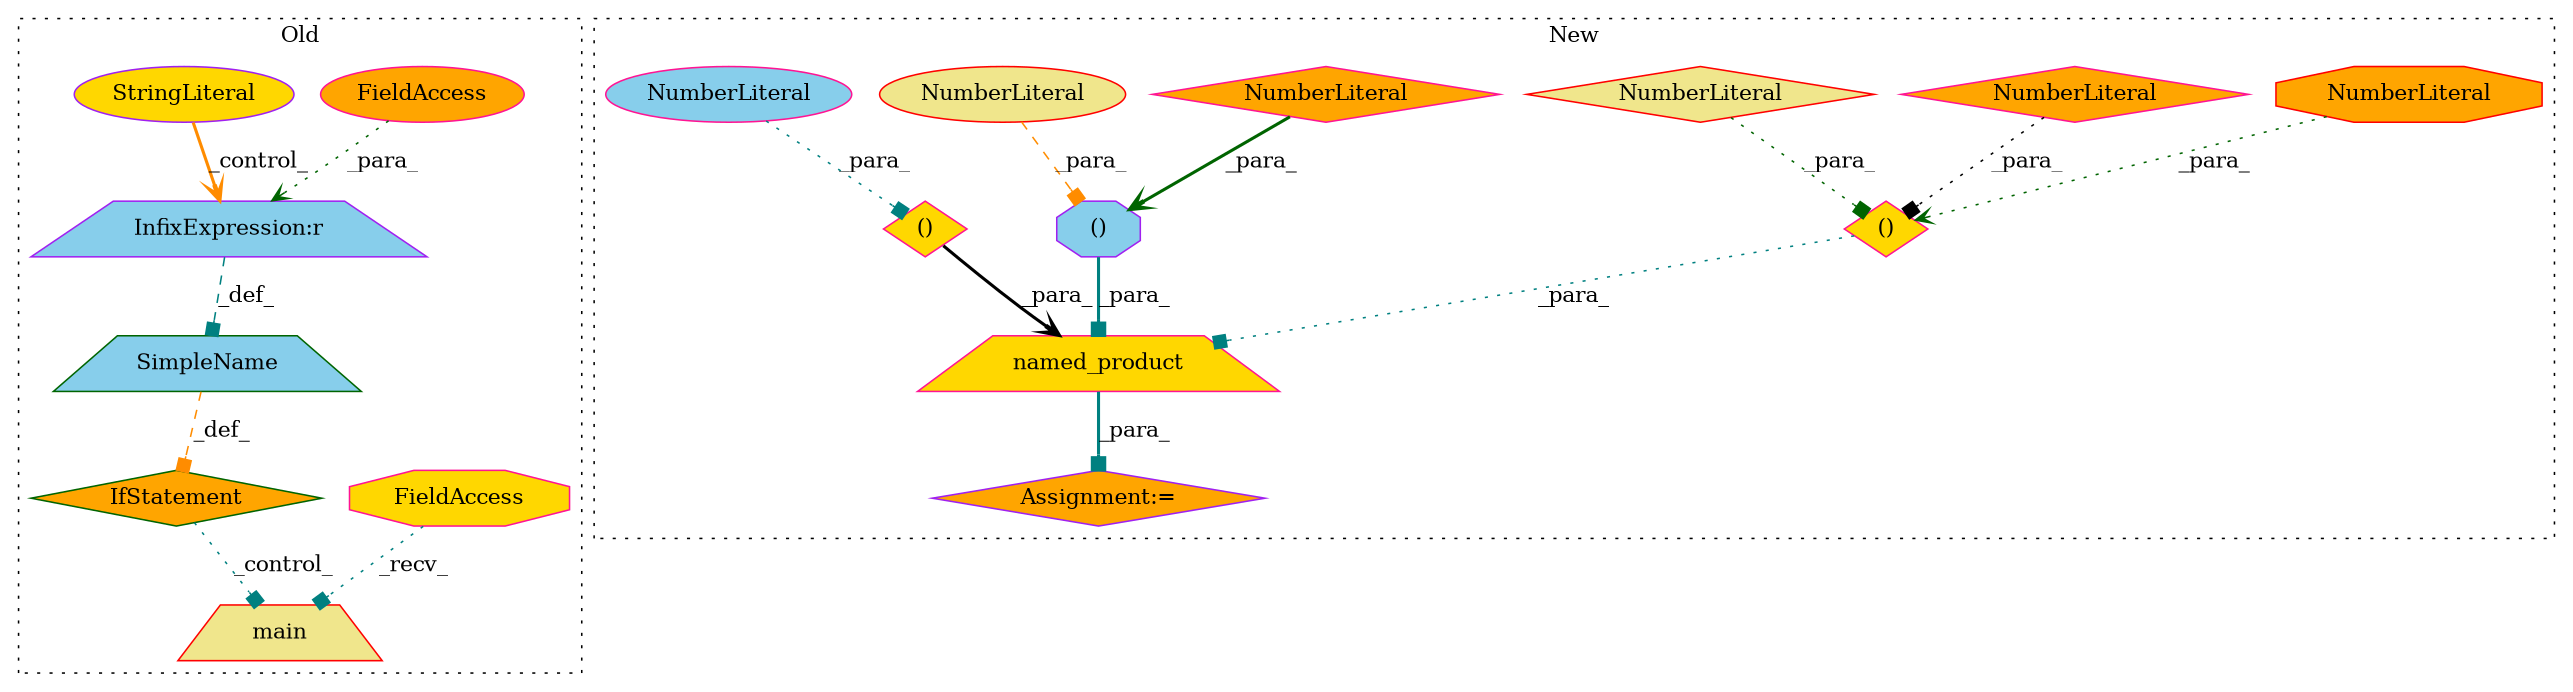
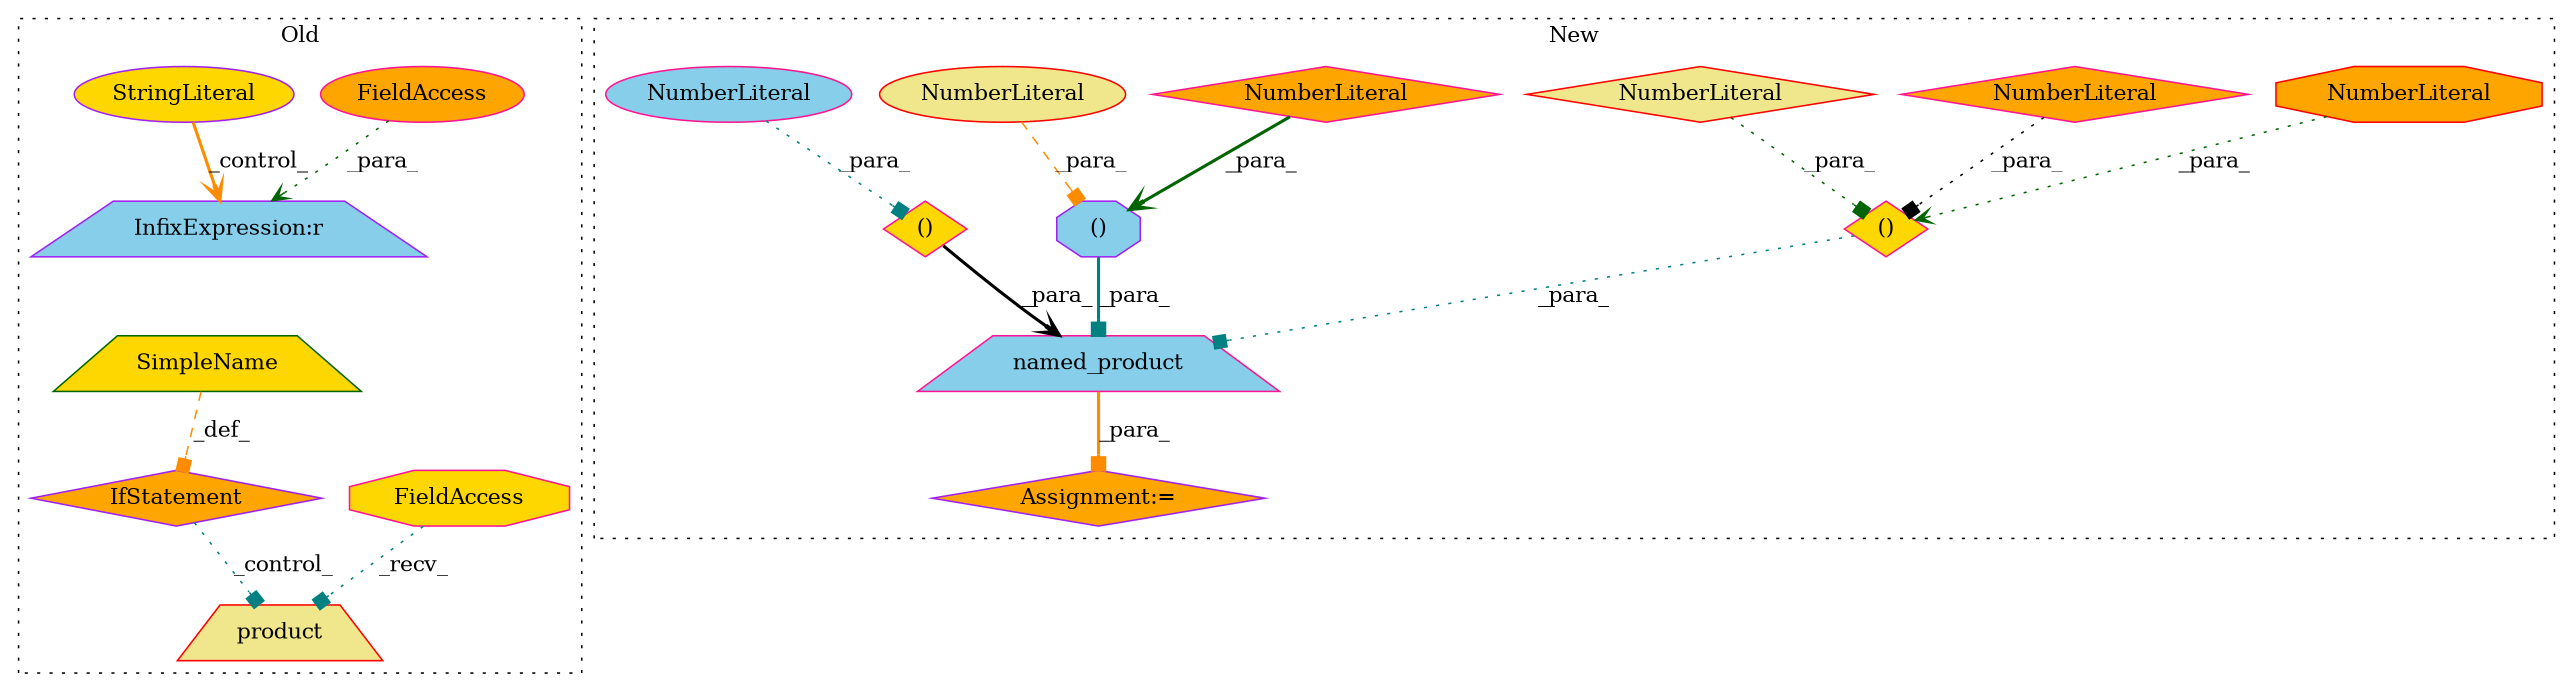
edge "InfixExpression:r" -> "SimpleName": removed, label "_def_"
node "SimpleName": fillcolor skyblue -> gold
node "named_product": fillcolor gold -> skyblue
edge "named_product" -> "Assignment:=": color teal -> darkorange
node "IfStatement": color darkgreen -> purple
node "main": label "main" -> "product"
